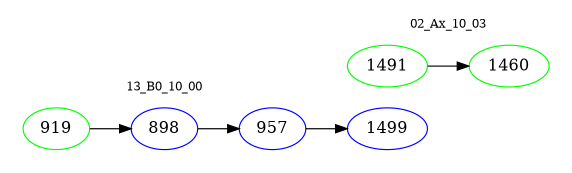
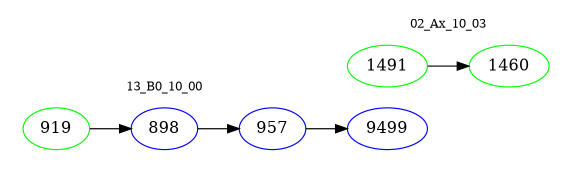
node "1499": label "1499" -> "9499"
